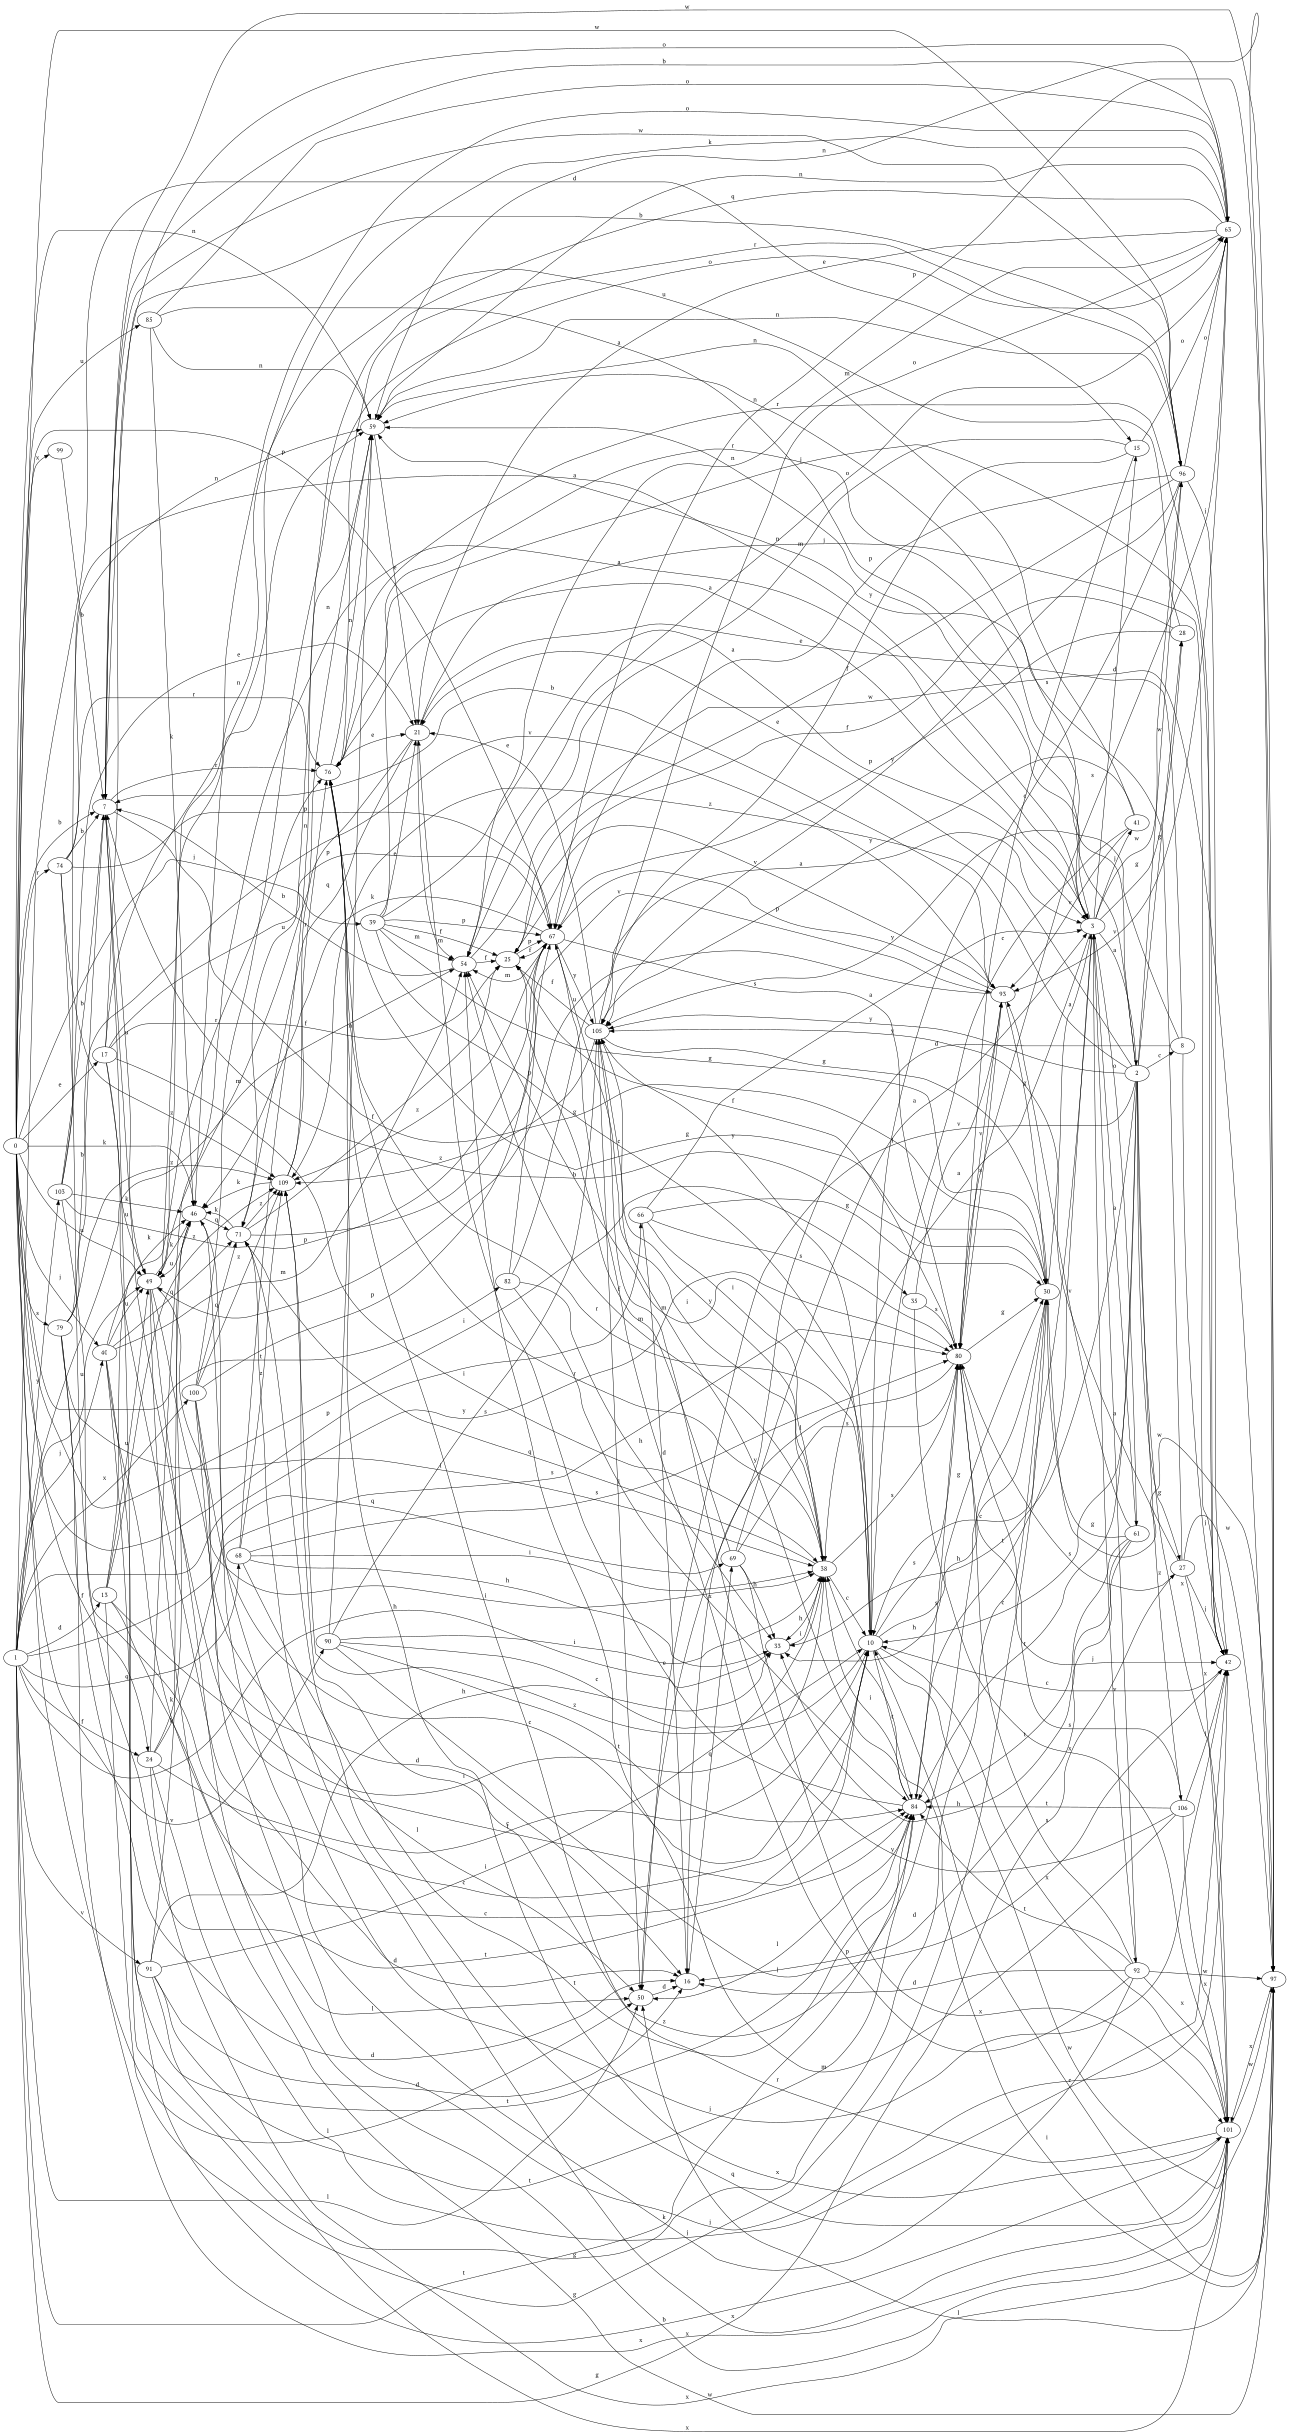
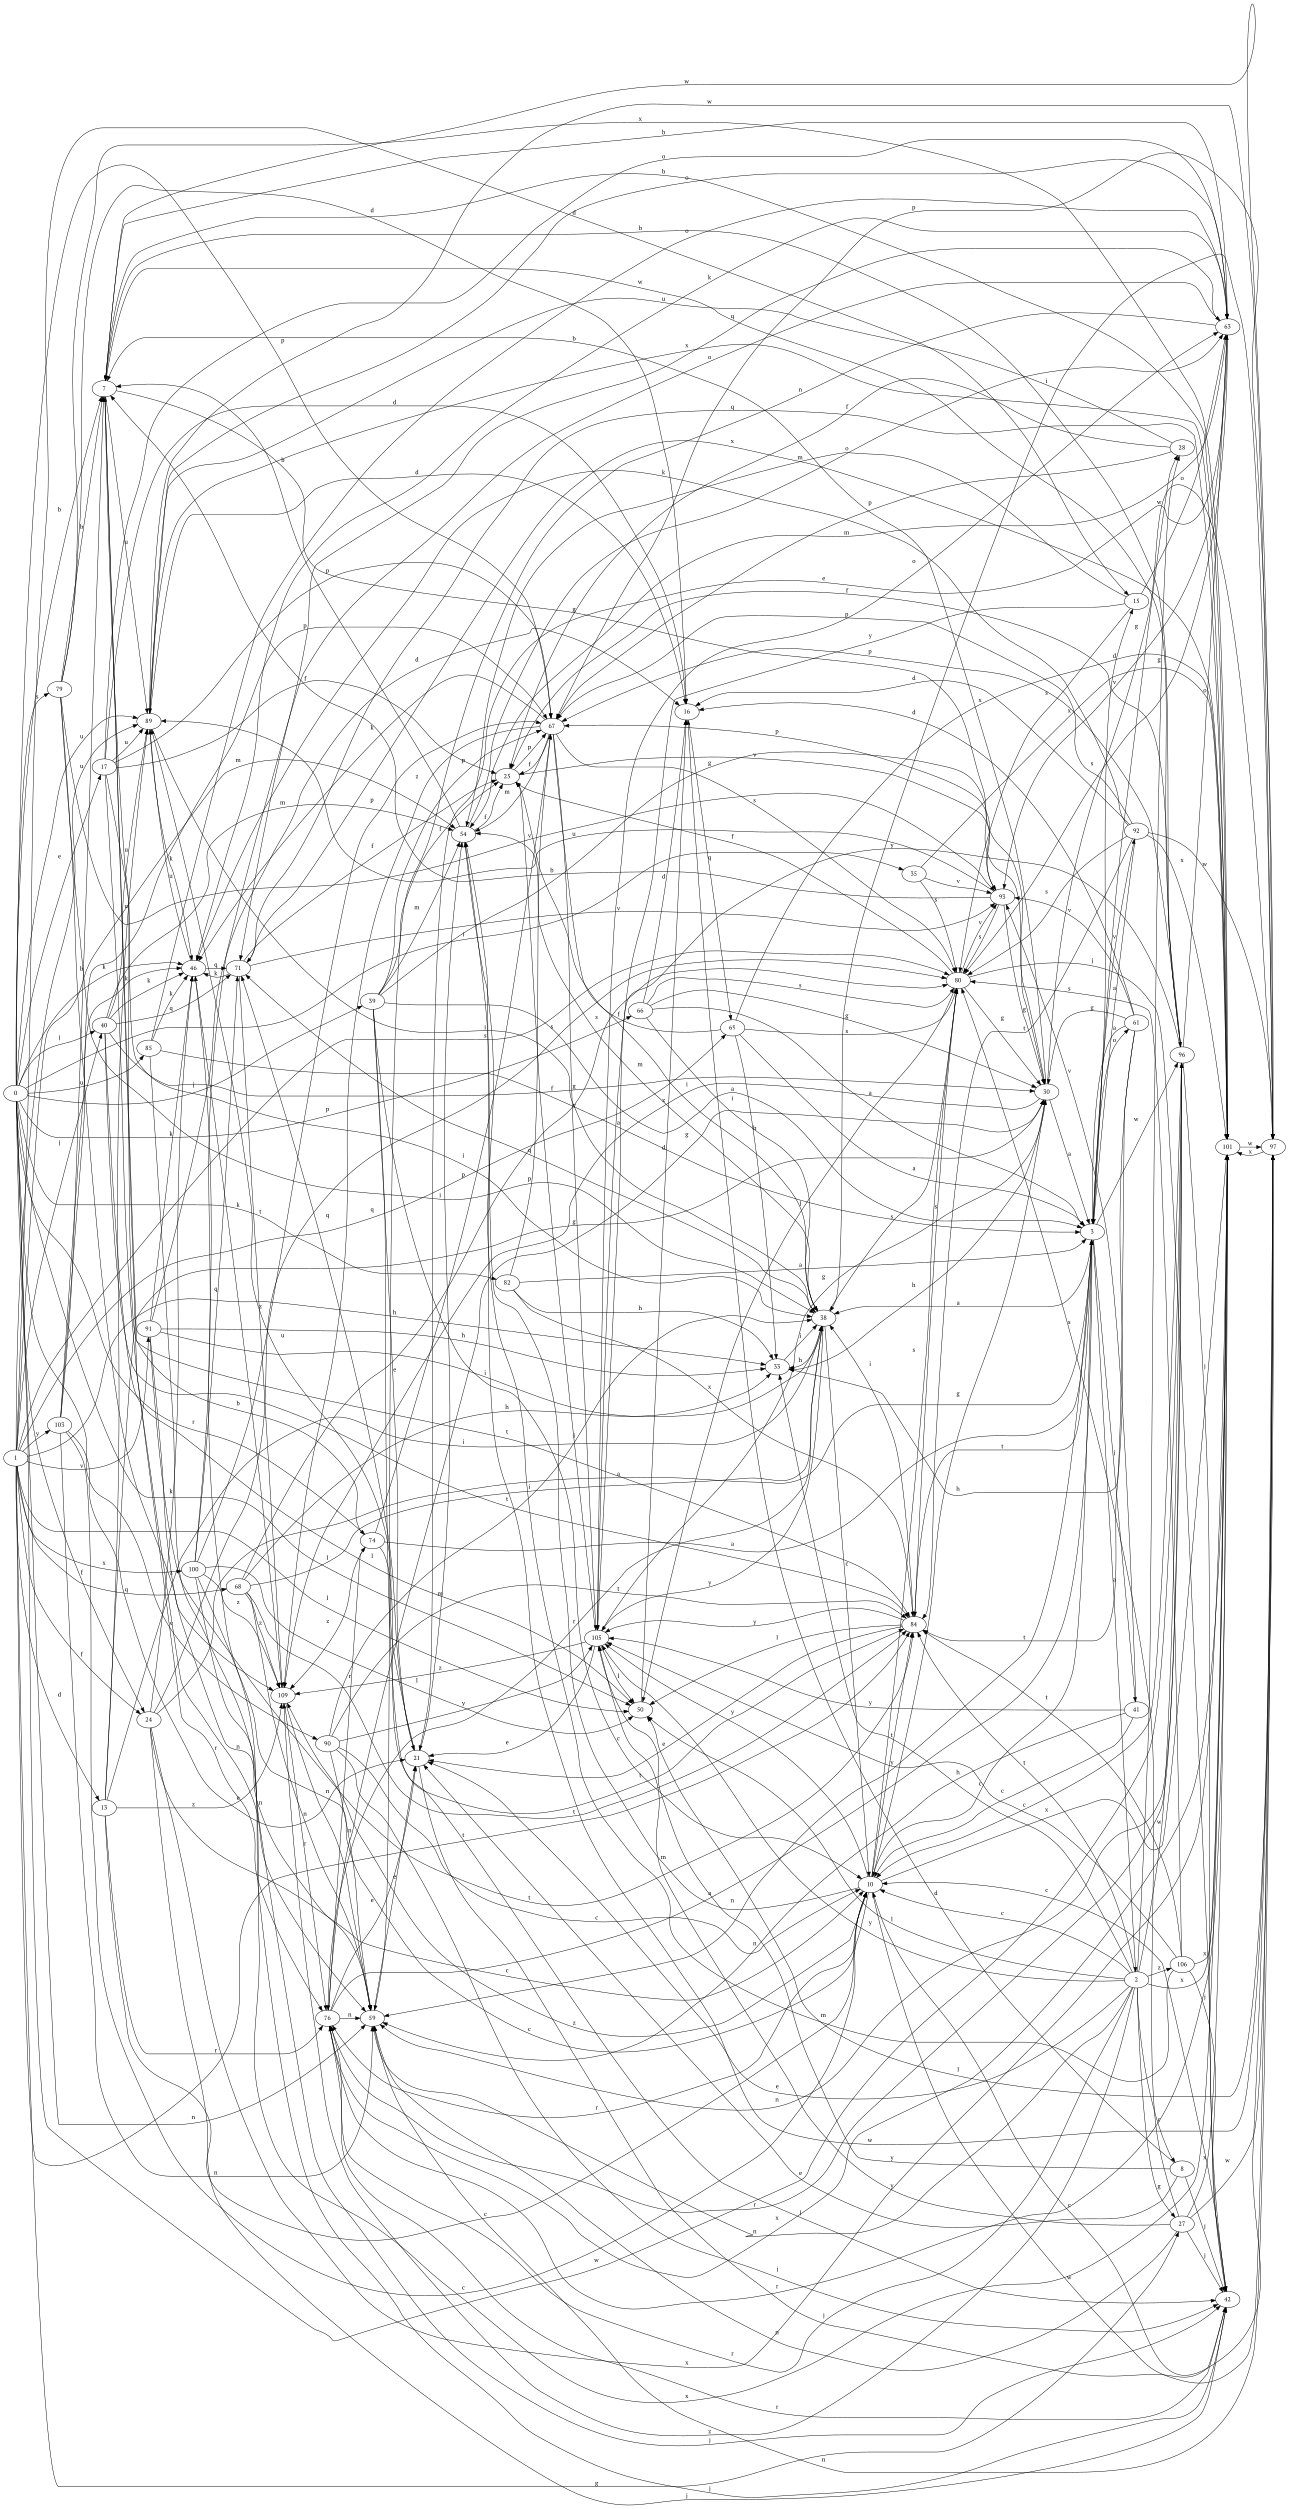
node "99": removed
edge "74" -> "76": reversed
node "49": label "49" -> "89"
